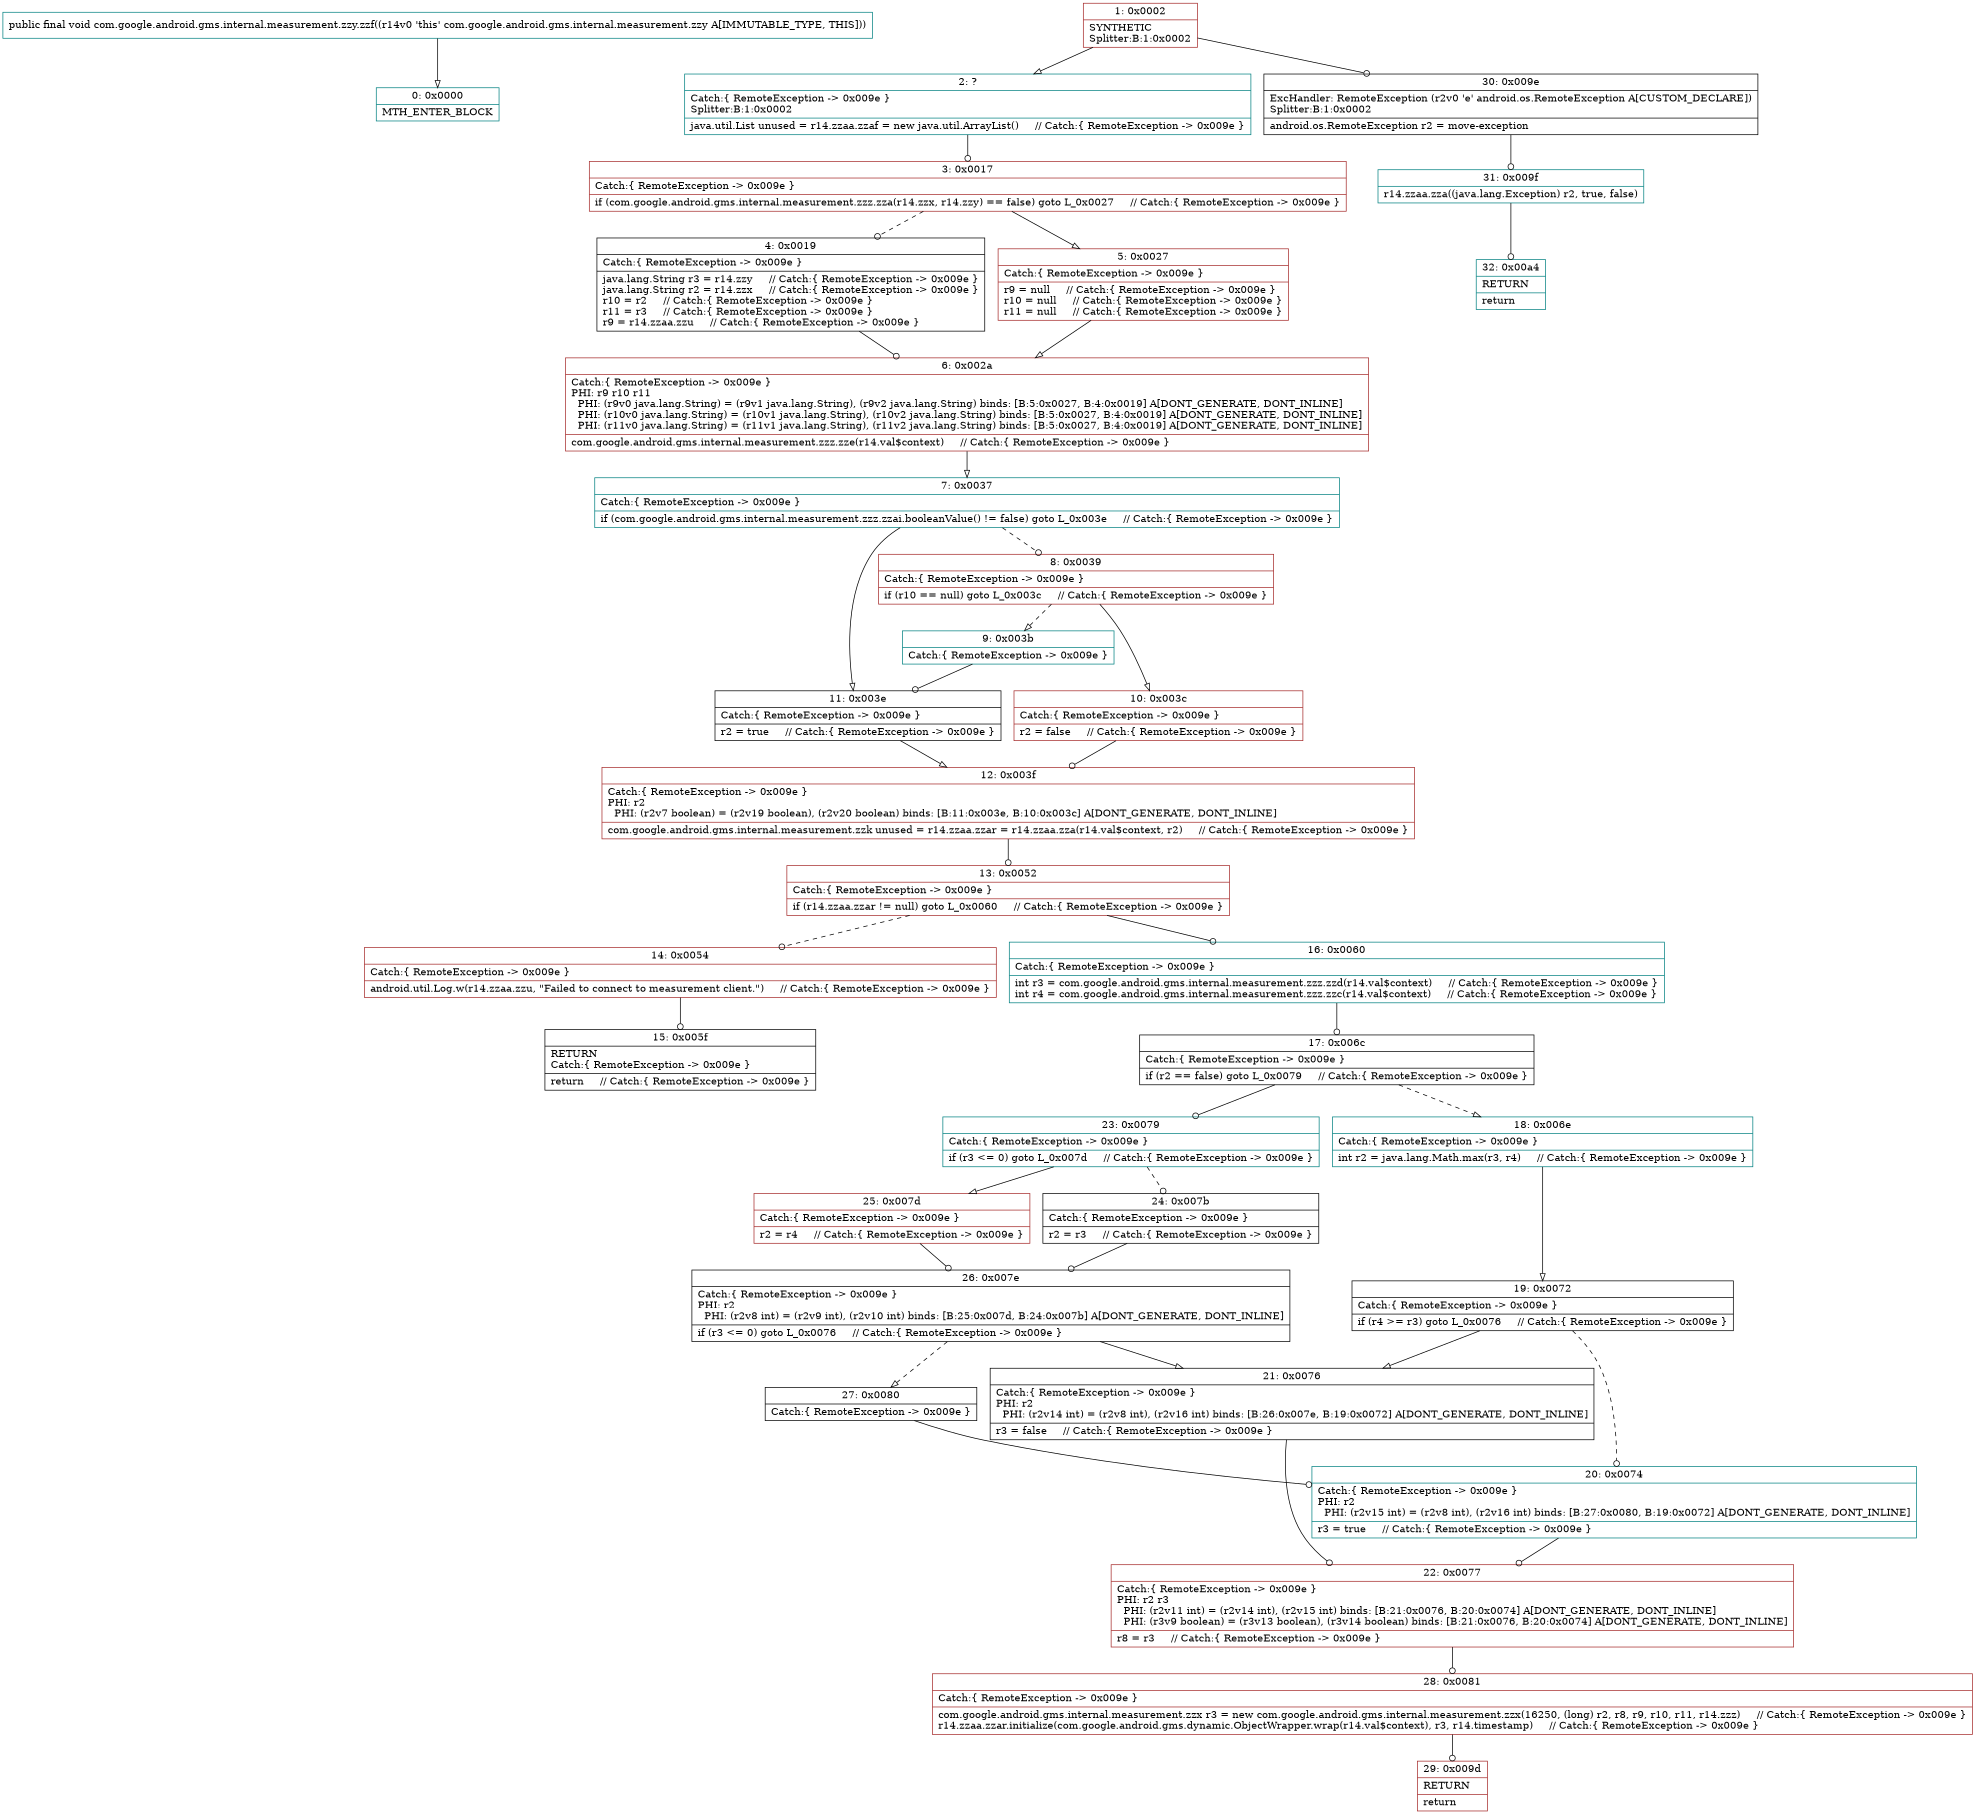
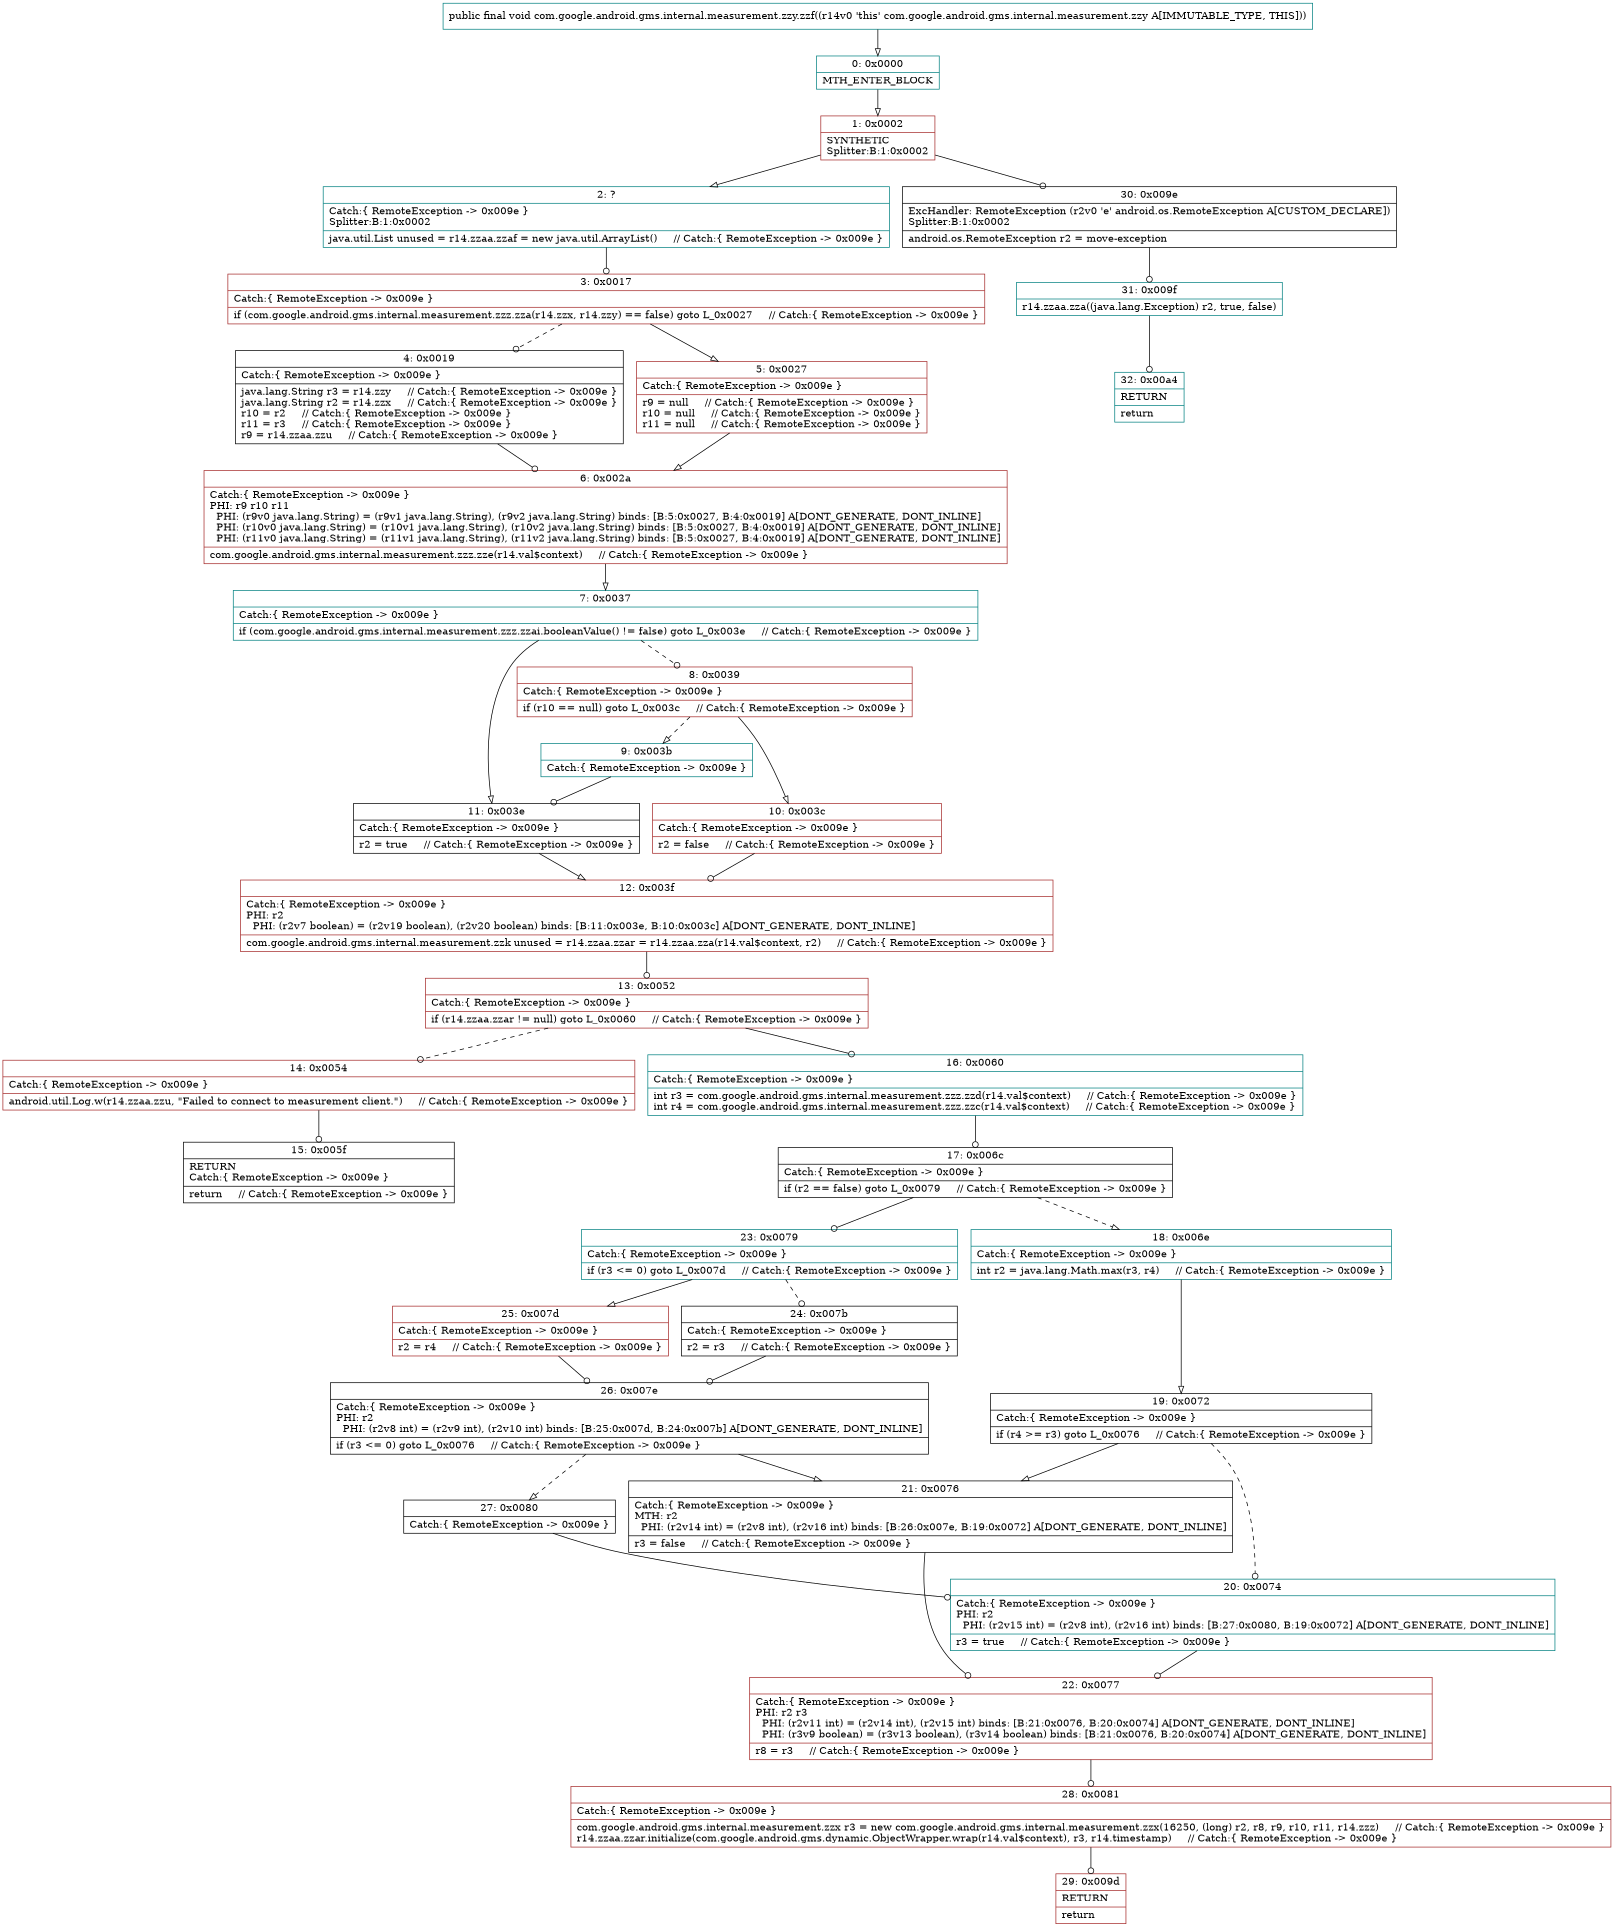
edge "0: 0x0000" -> "1: 0x0002": added
node "21: 0x0076": text "PHI: r2" -> "MTH: r2"
